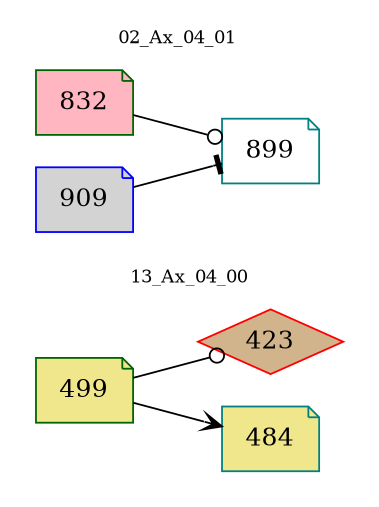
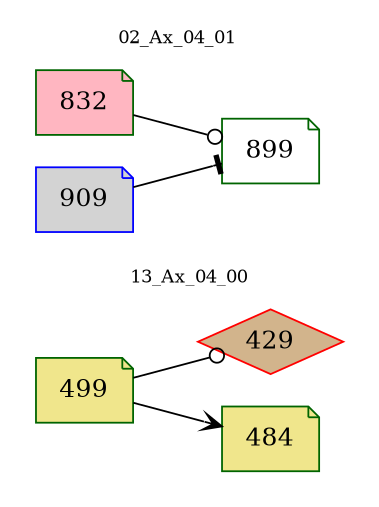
node "899": color teal -> darkgreen
node "423": label "423" -> "429"
node "484": color teal -> darkgreen
